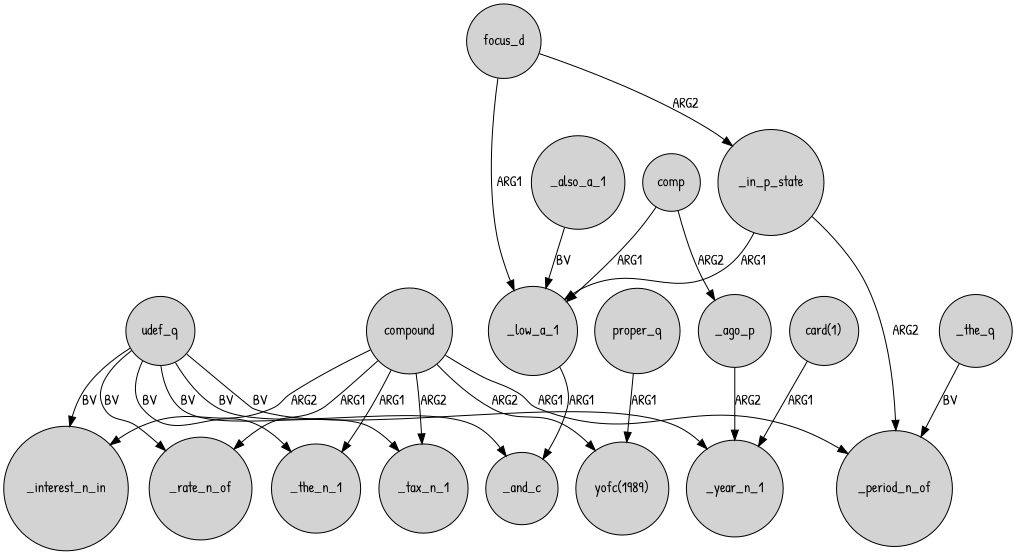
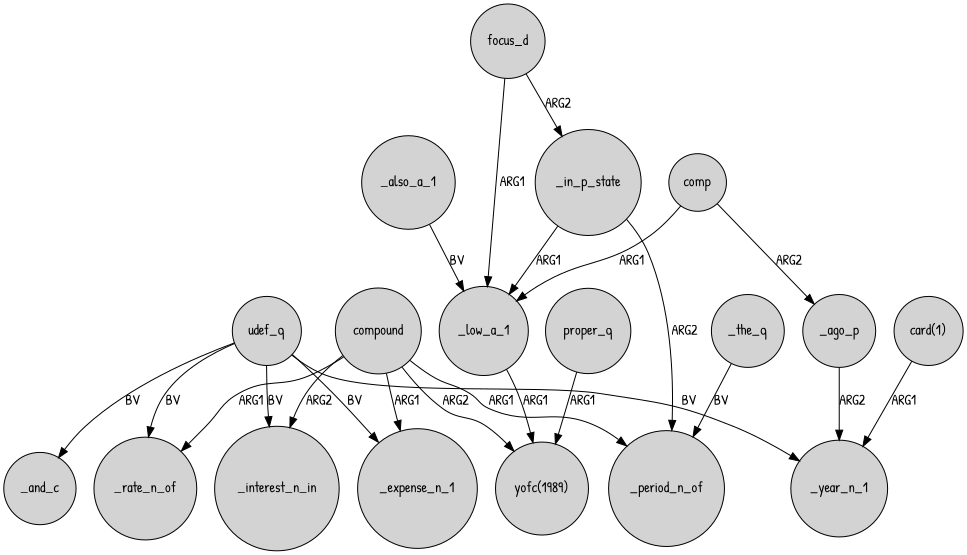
edge "_low_a_1" -> "_and_c": now "_low_a_1" -> "yofc(1989)"
node "_the_n_1": label "_the_n_1" -> "_expense_n_1"
node "_tax_n_1": removed
